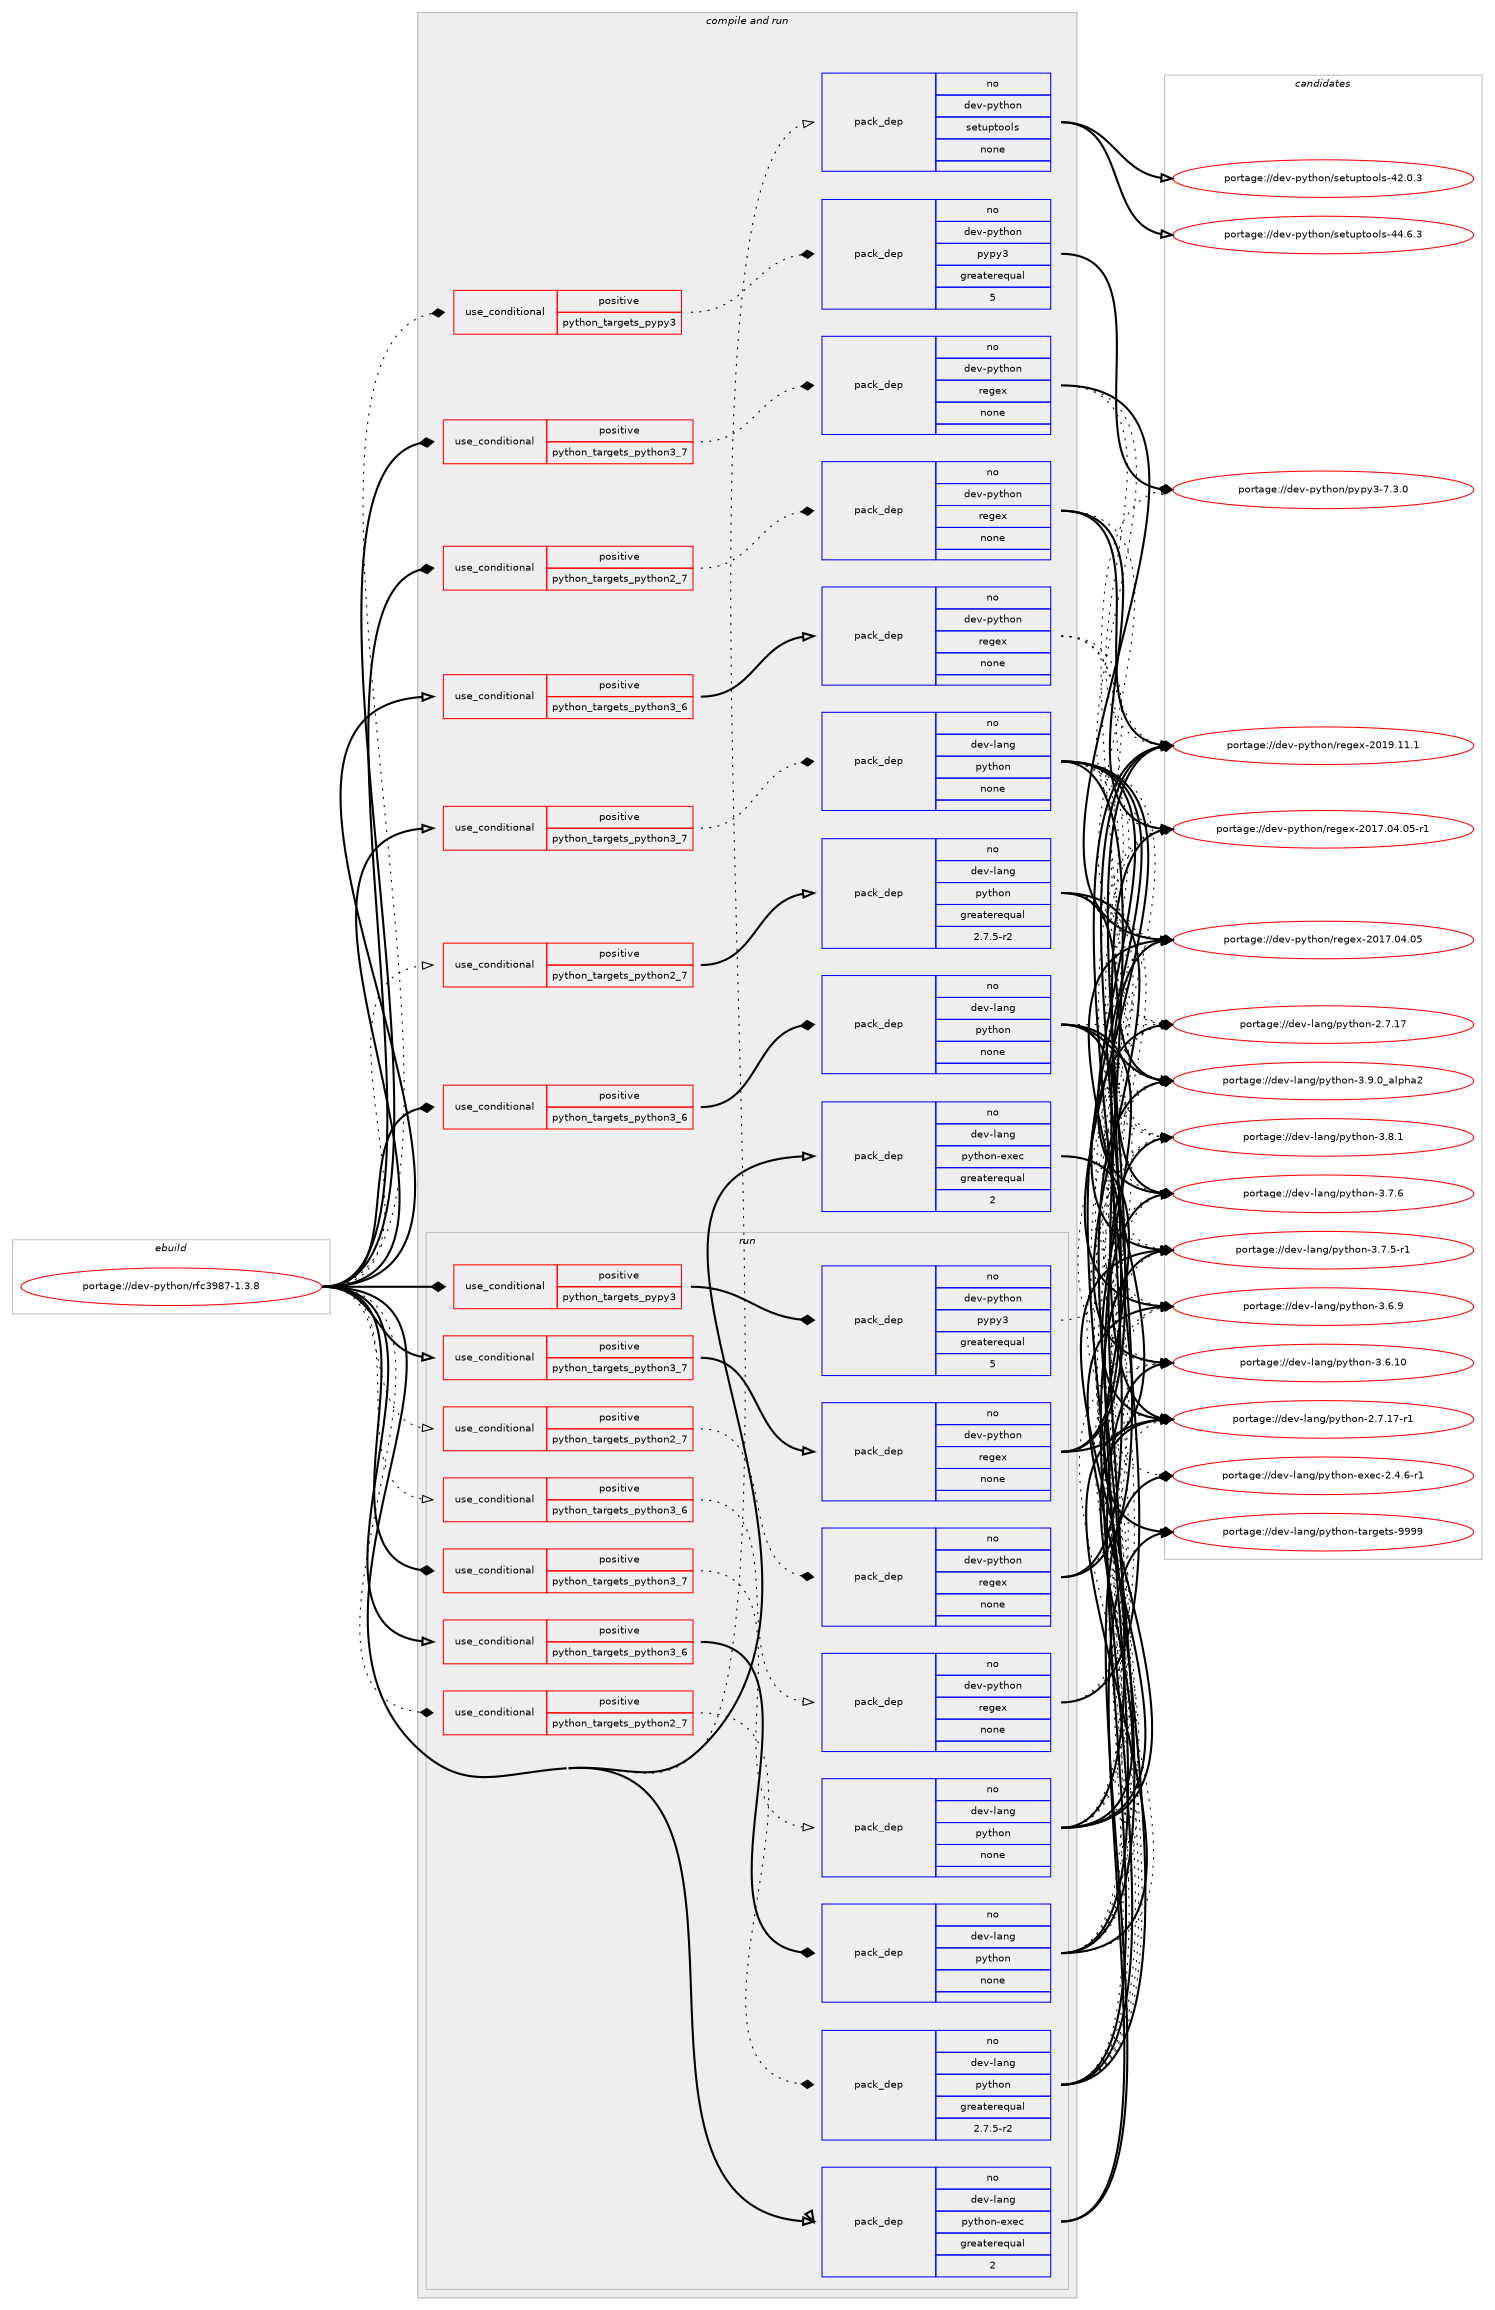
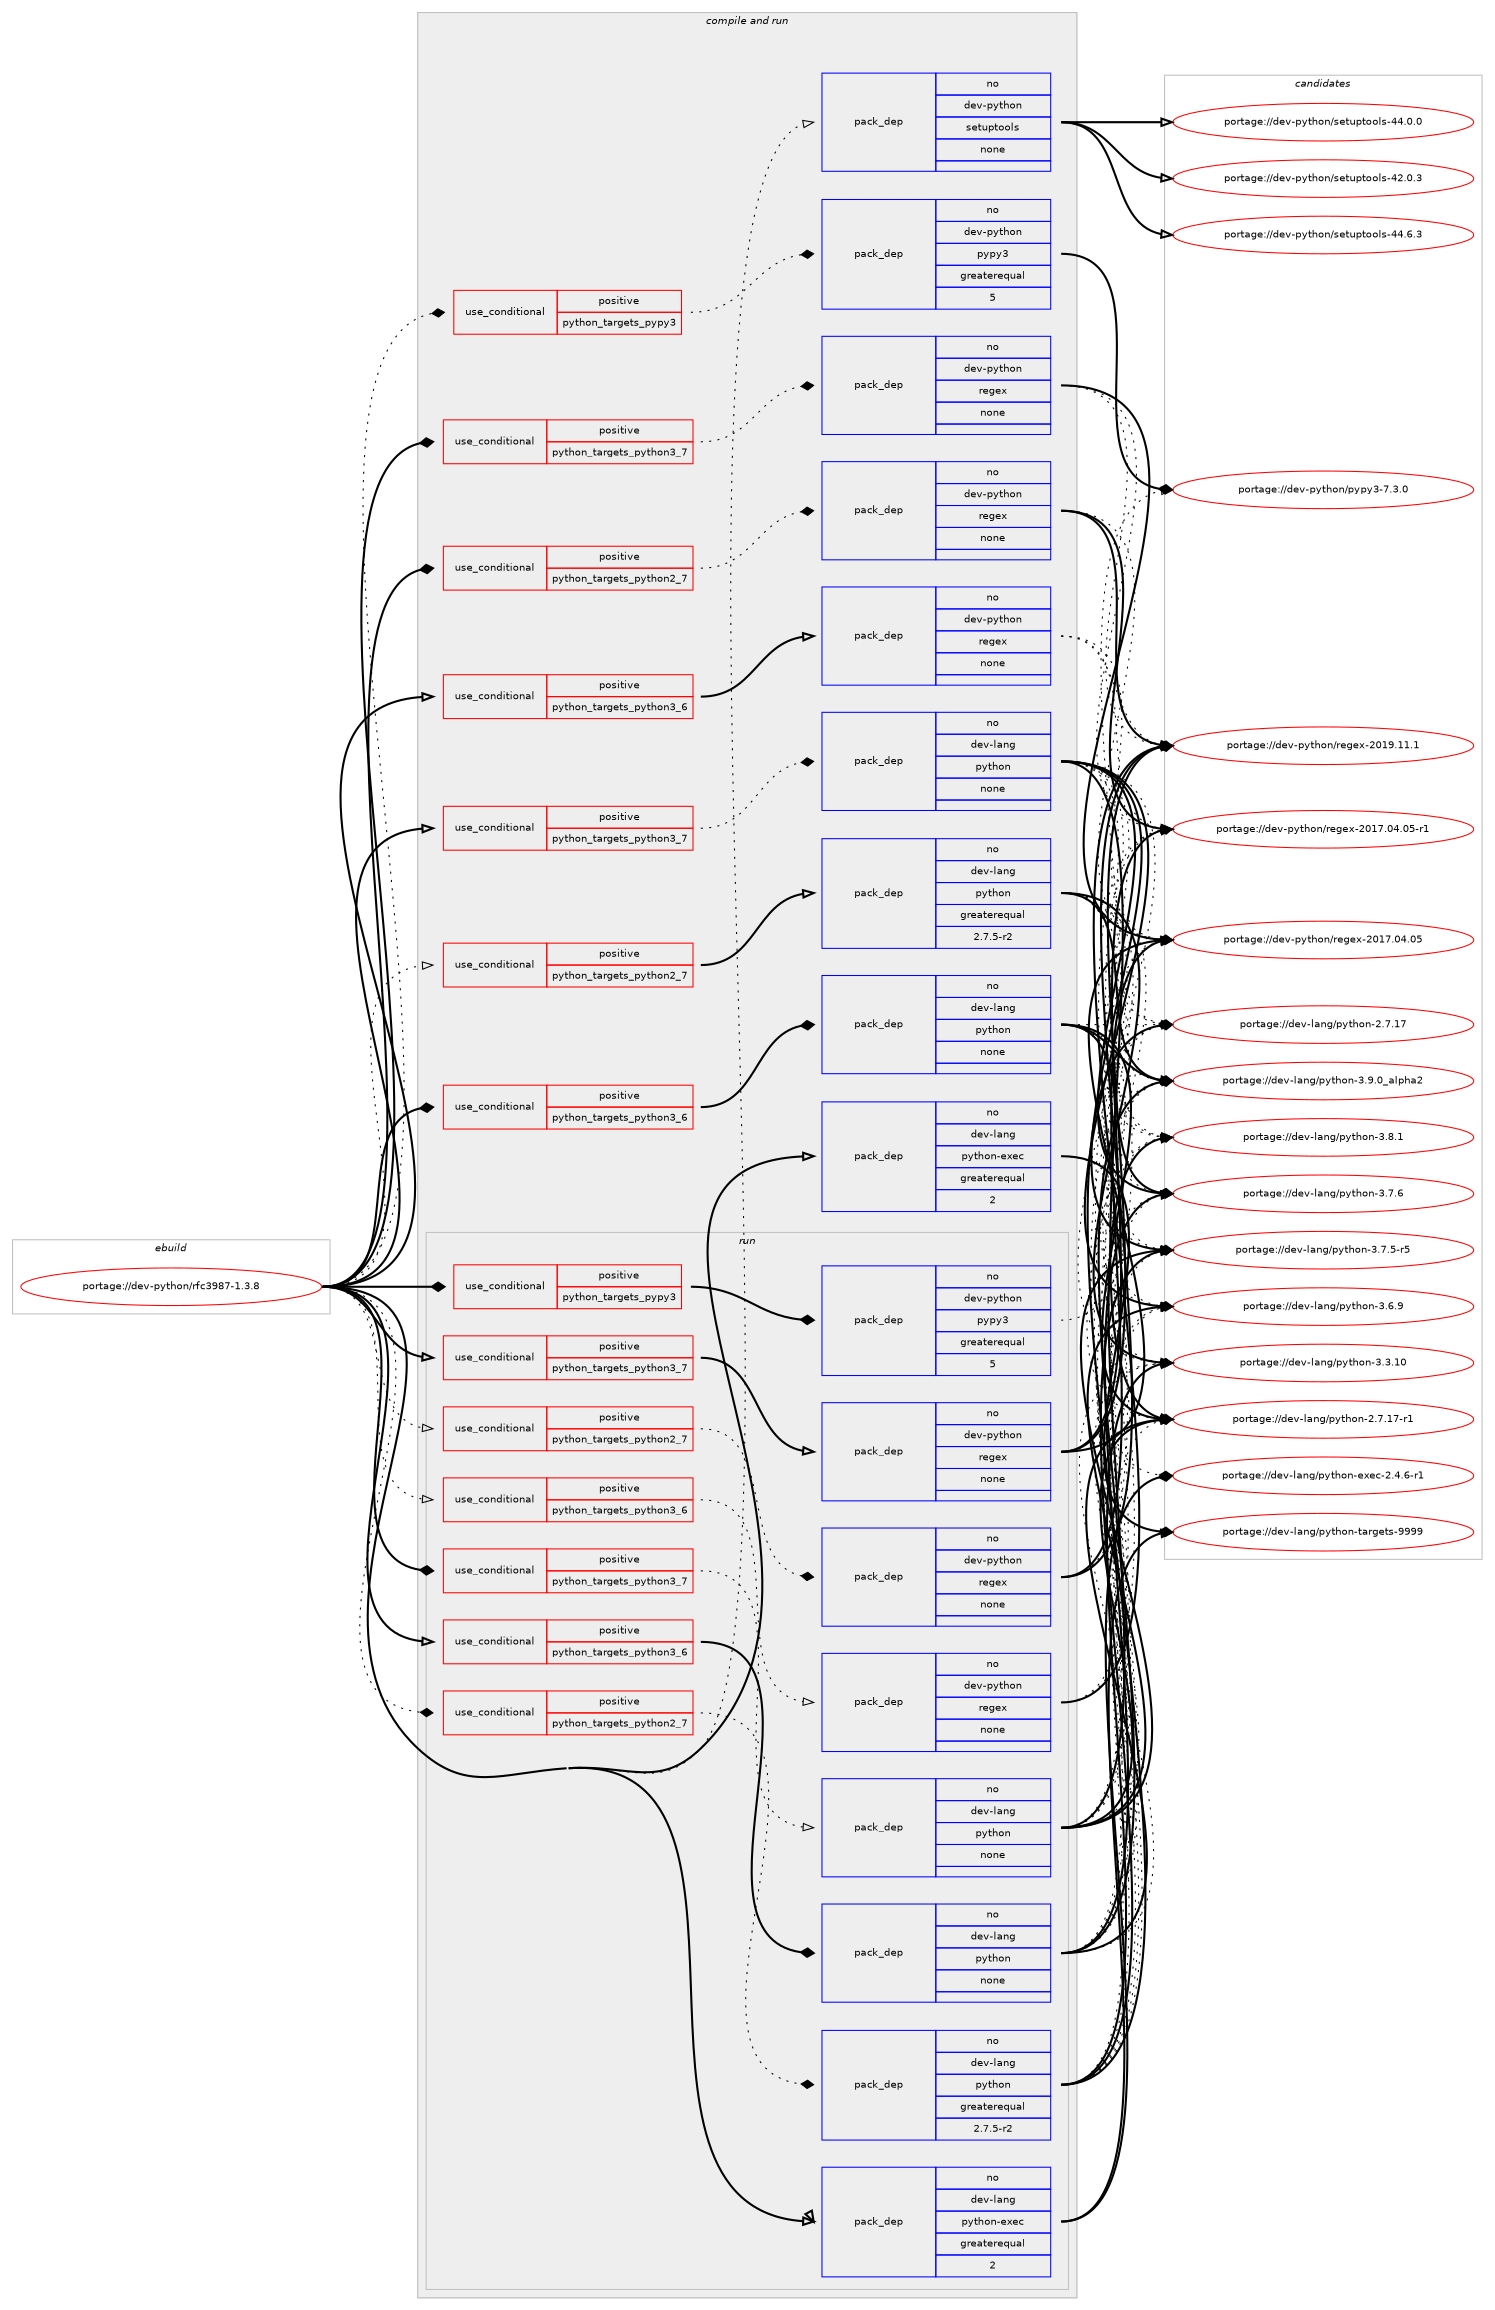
node "portage://dev-python/setuptools-44.0.0": added
node "portage://dev-lang/python-3.7.5-r1": label "portage://dev-lang/python-3.7.5-r1" -> "portage://dev-lang/python-3.7.5-r5"
node "portage://dev-lang/python-3.6.10": label "portage://dev-lang/python-3.6.10" -> "portage://dev-lang/python-3.3.10"
